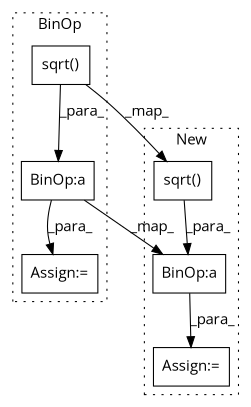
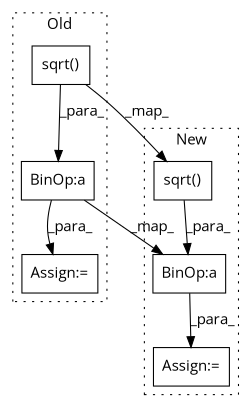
cluster "BinOp": label "BinOp" -> "Old"
